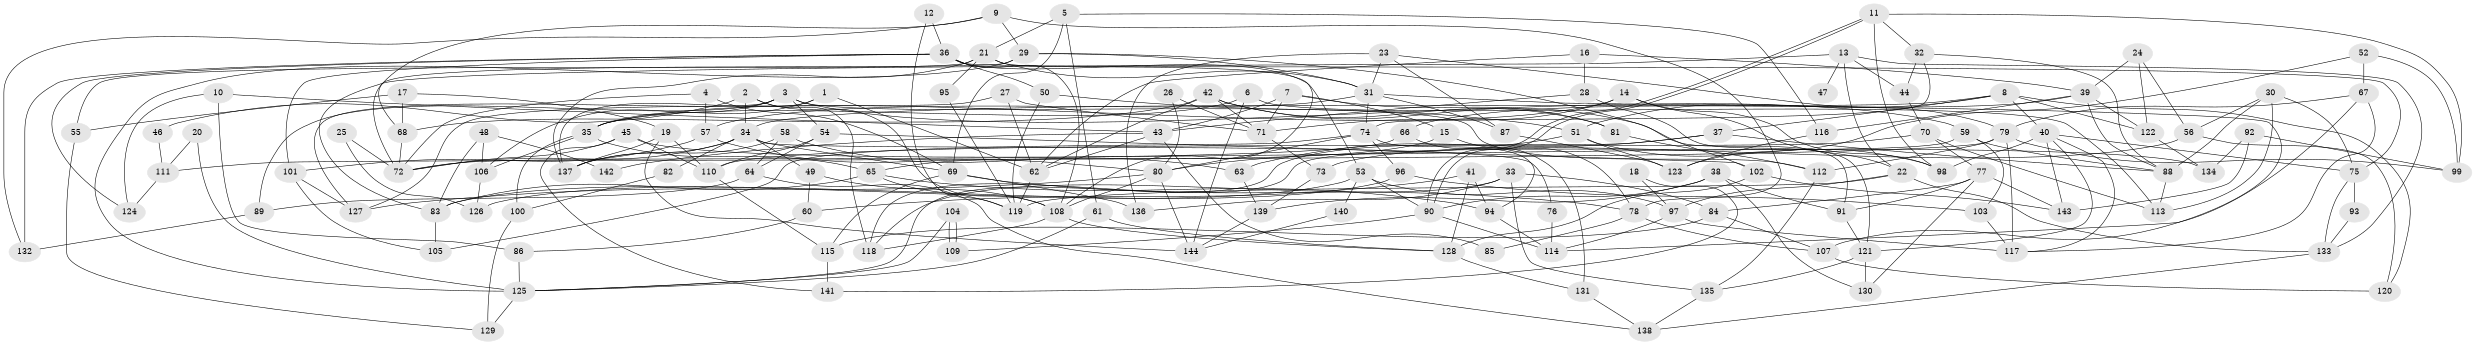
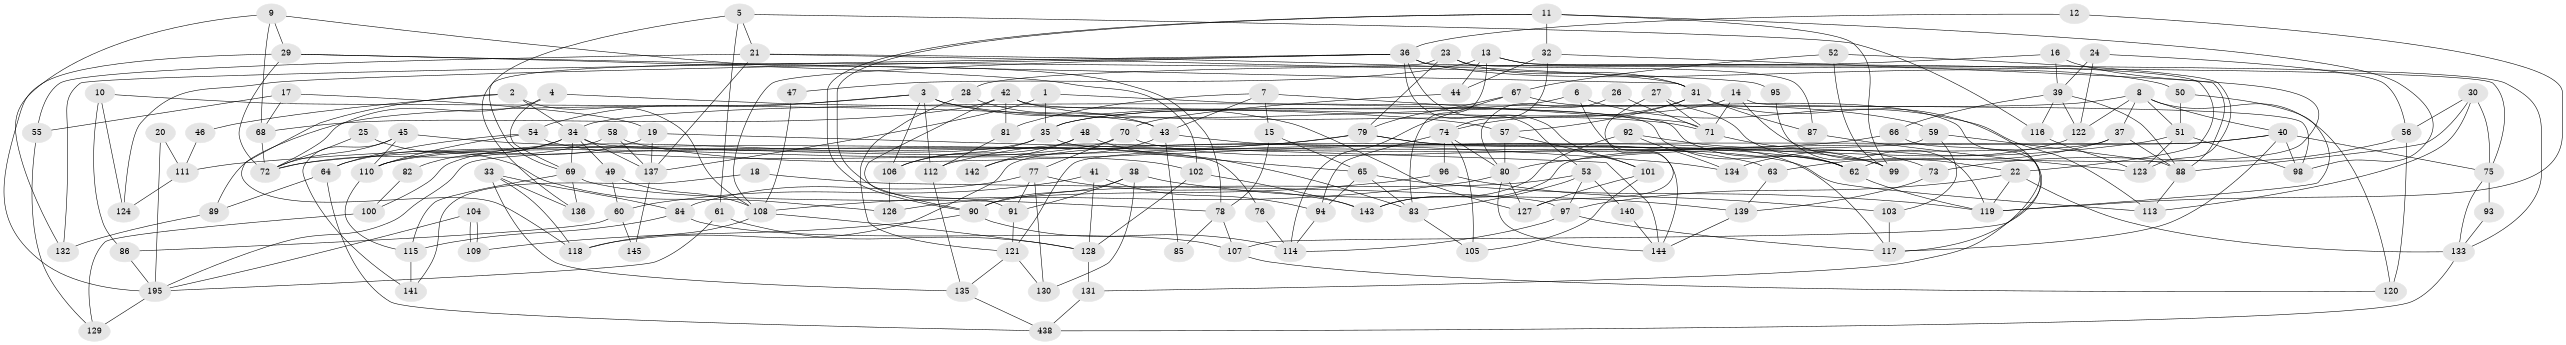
edge "21" -- "108": now "47" -- "108"
node "145": added
node "125": label "125" -> "195"
node "138": label "138" -> "438"
